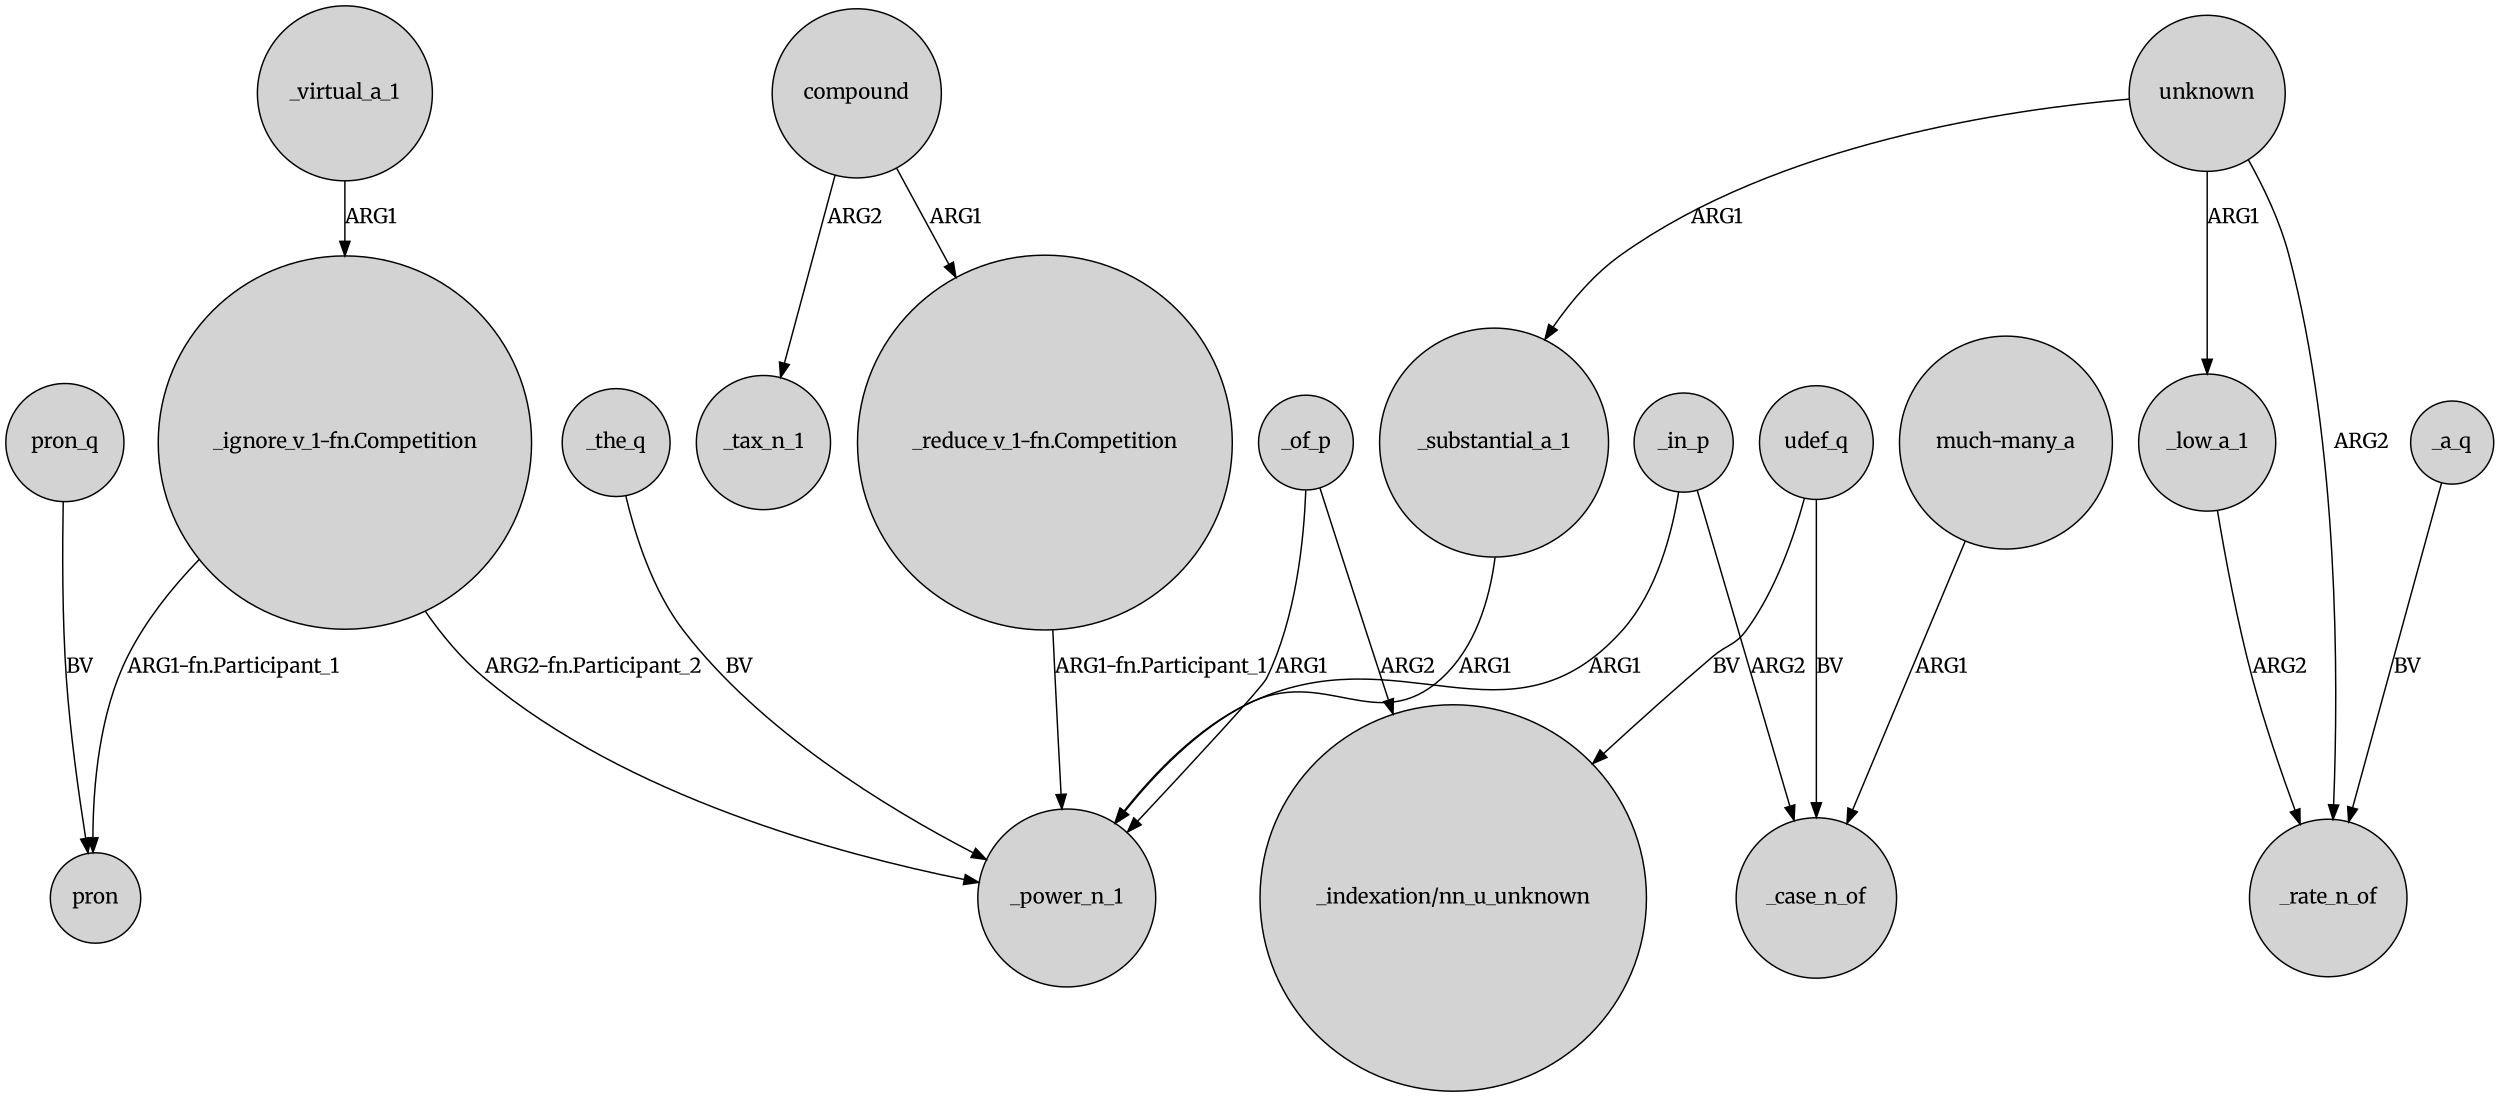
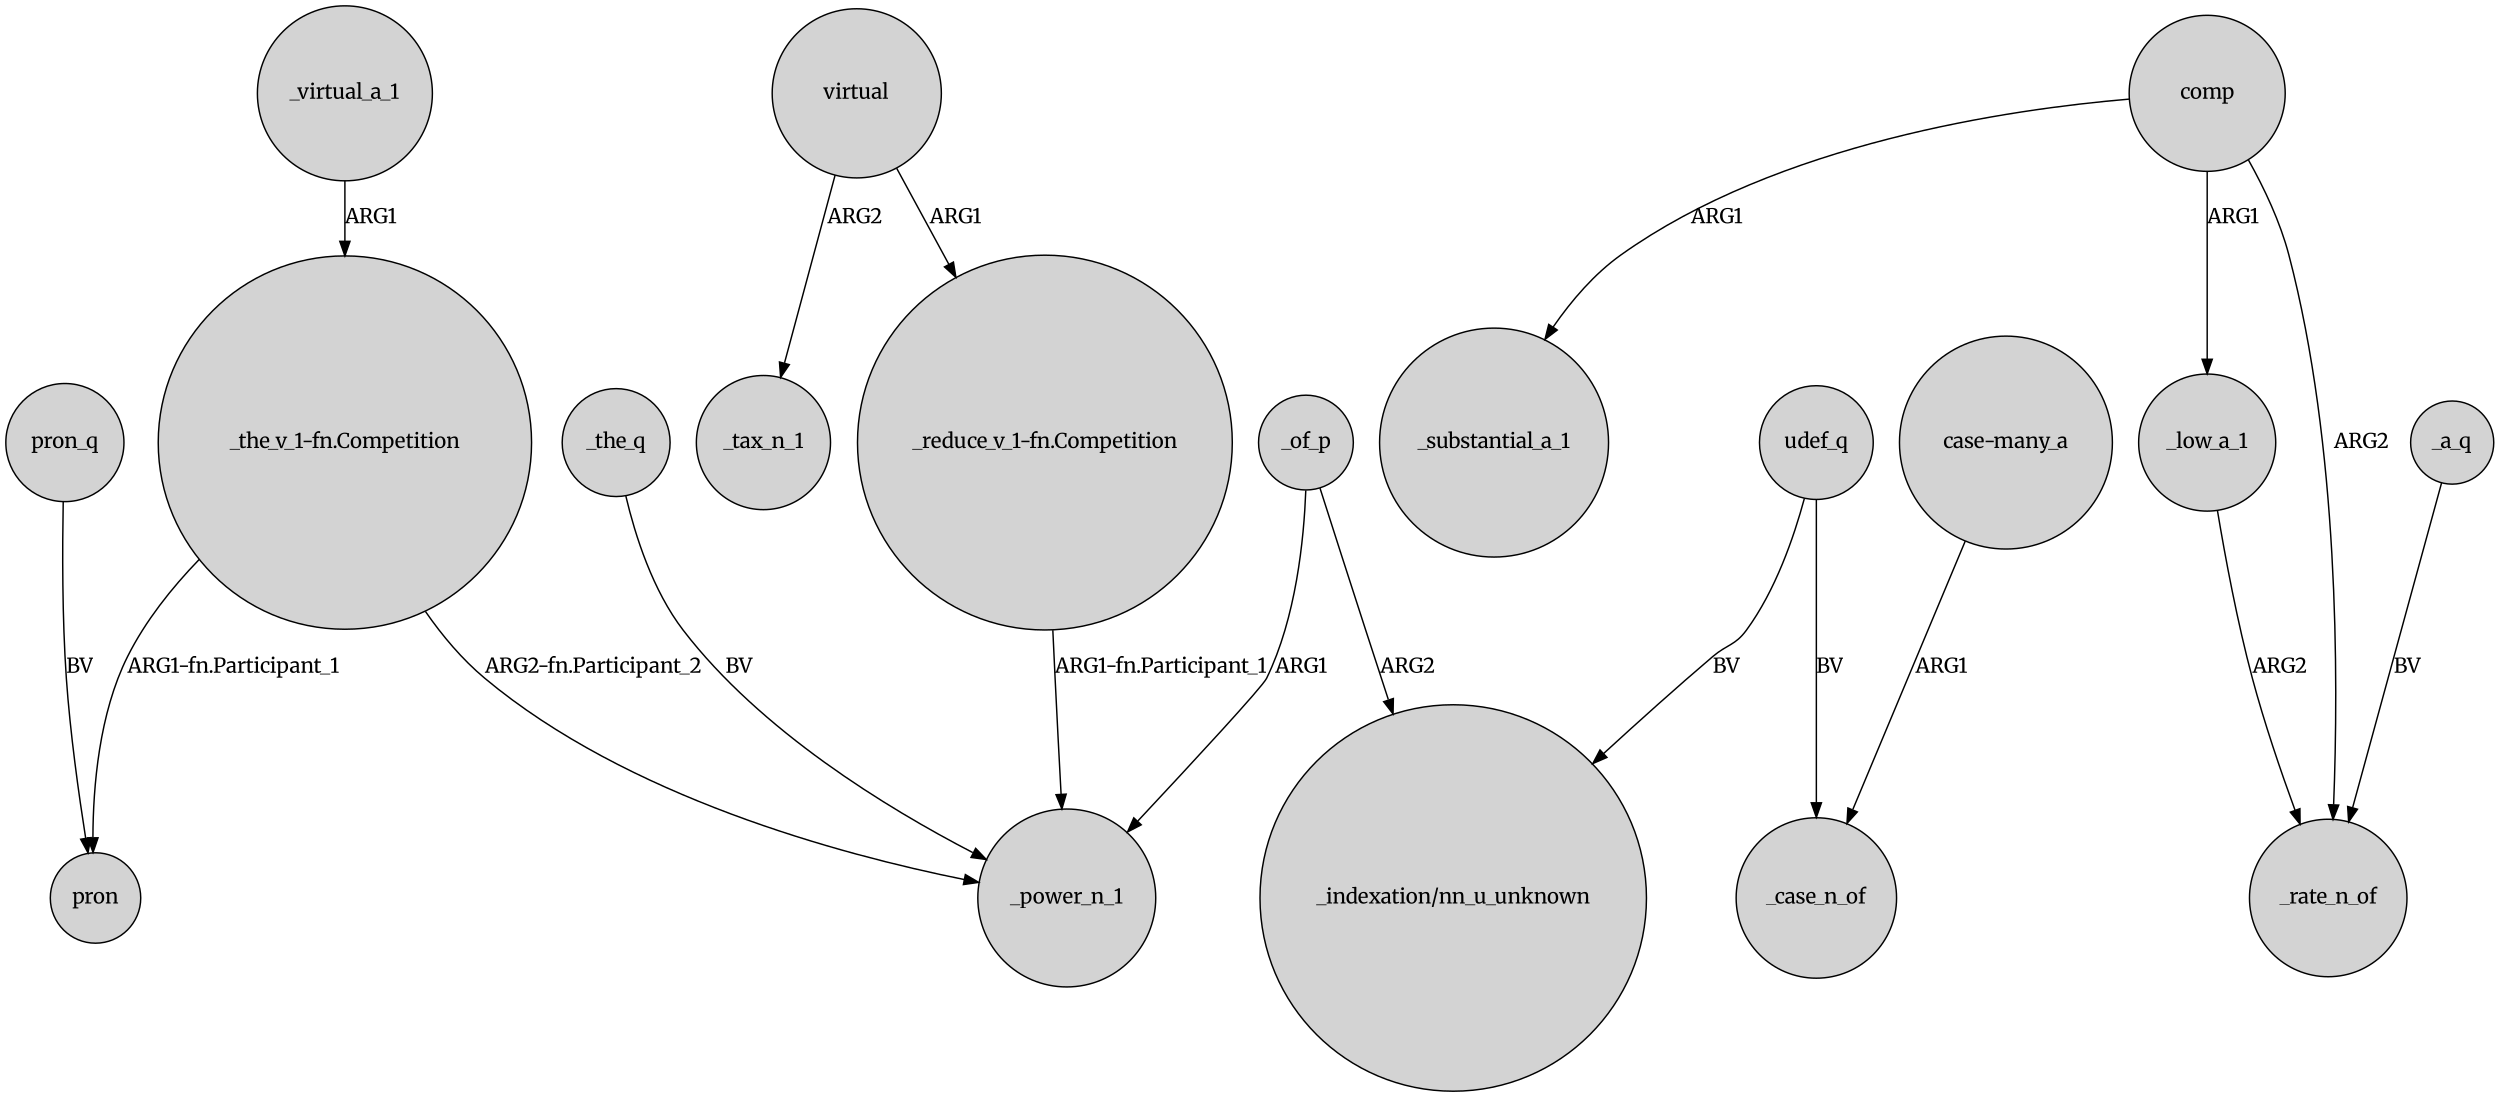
node "compound": label "compound" -> "virtual"
node "unknown": label "unknown" -> "comp"
node "_ignore_v_1-fn.Competition": label "_ignore_v_1-fn.Competition" -> "_the_v_1-fn.Competition"
node "_in_p": removed
node "much-many_a": label "much-many_a" -> "case-many_a"
edge "_substantial_a_1" -> "_power_n_1": removed, label "ARG1"
